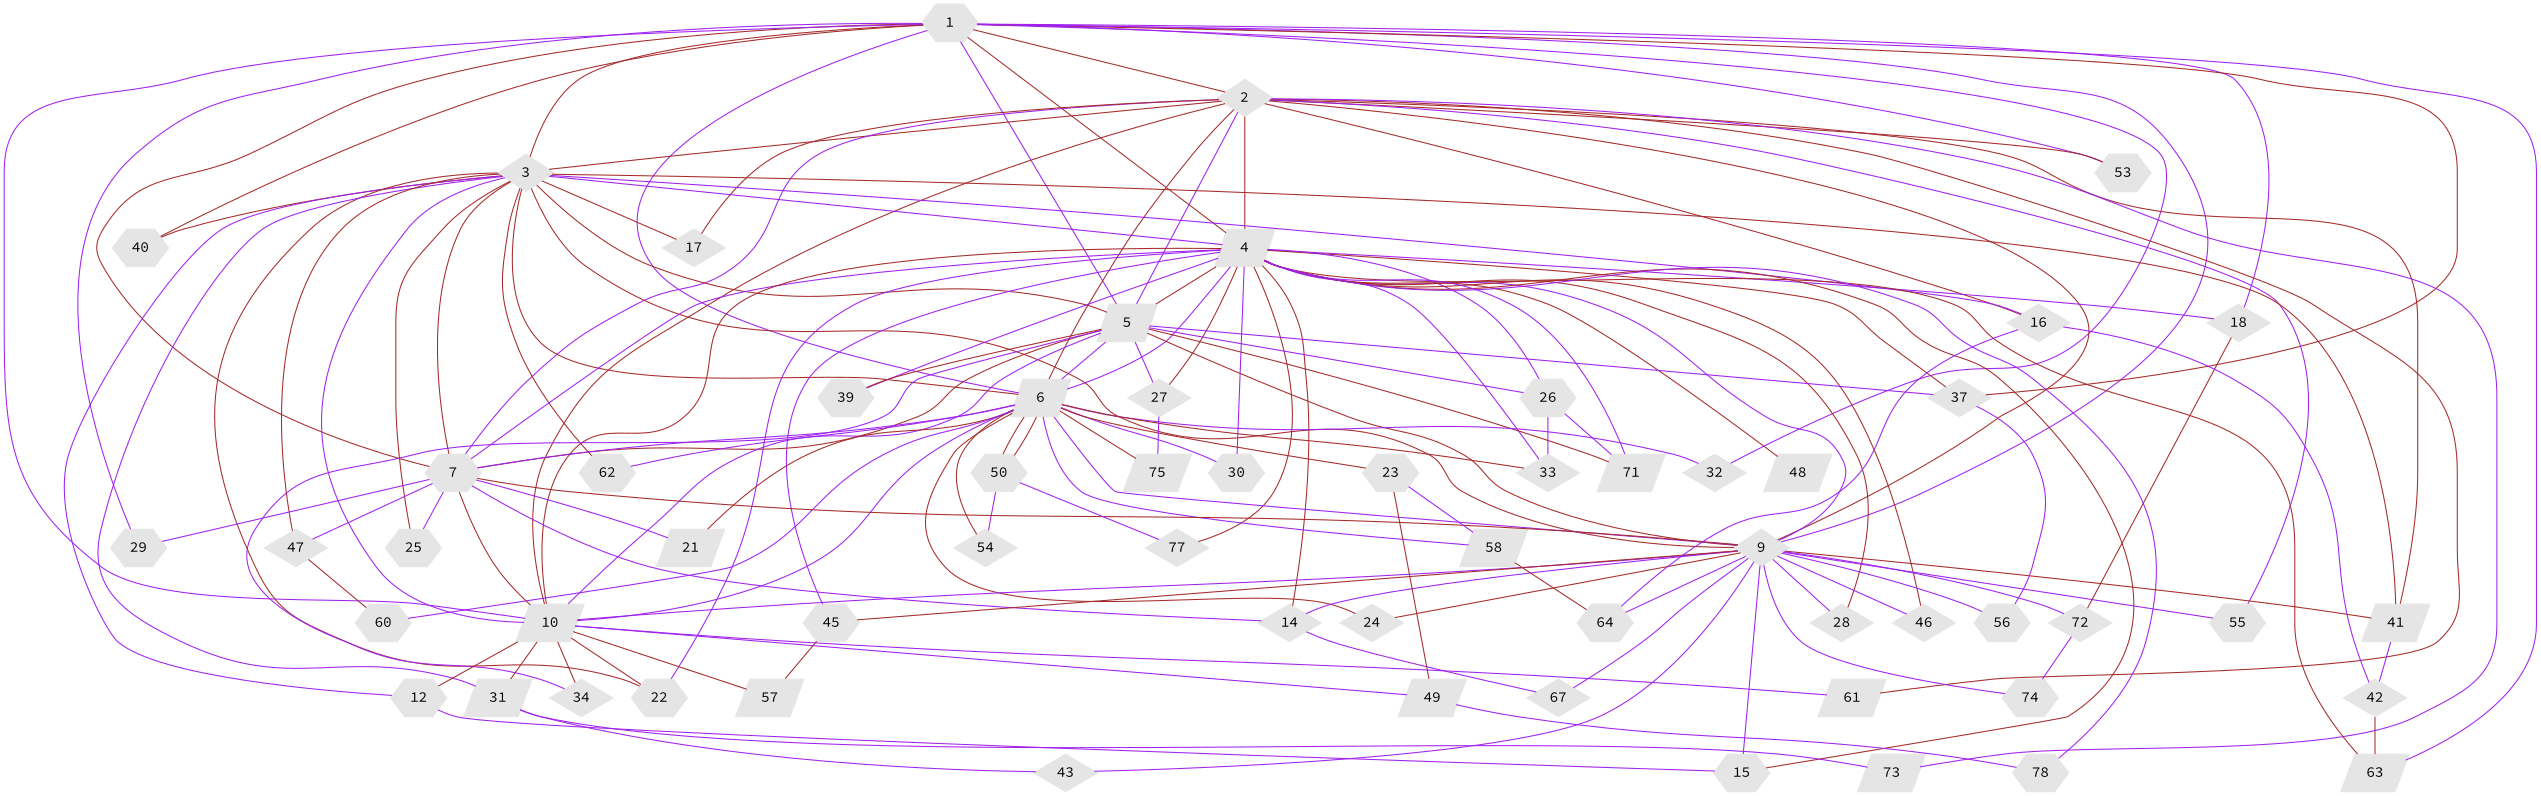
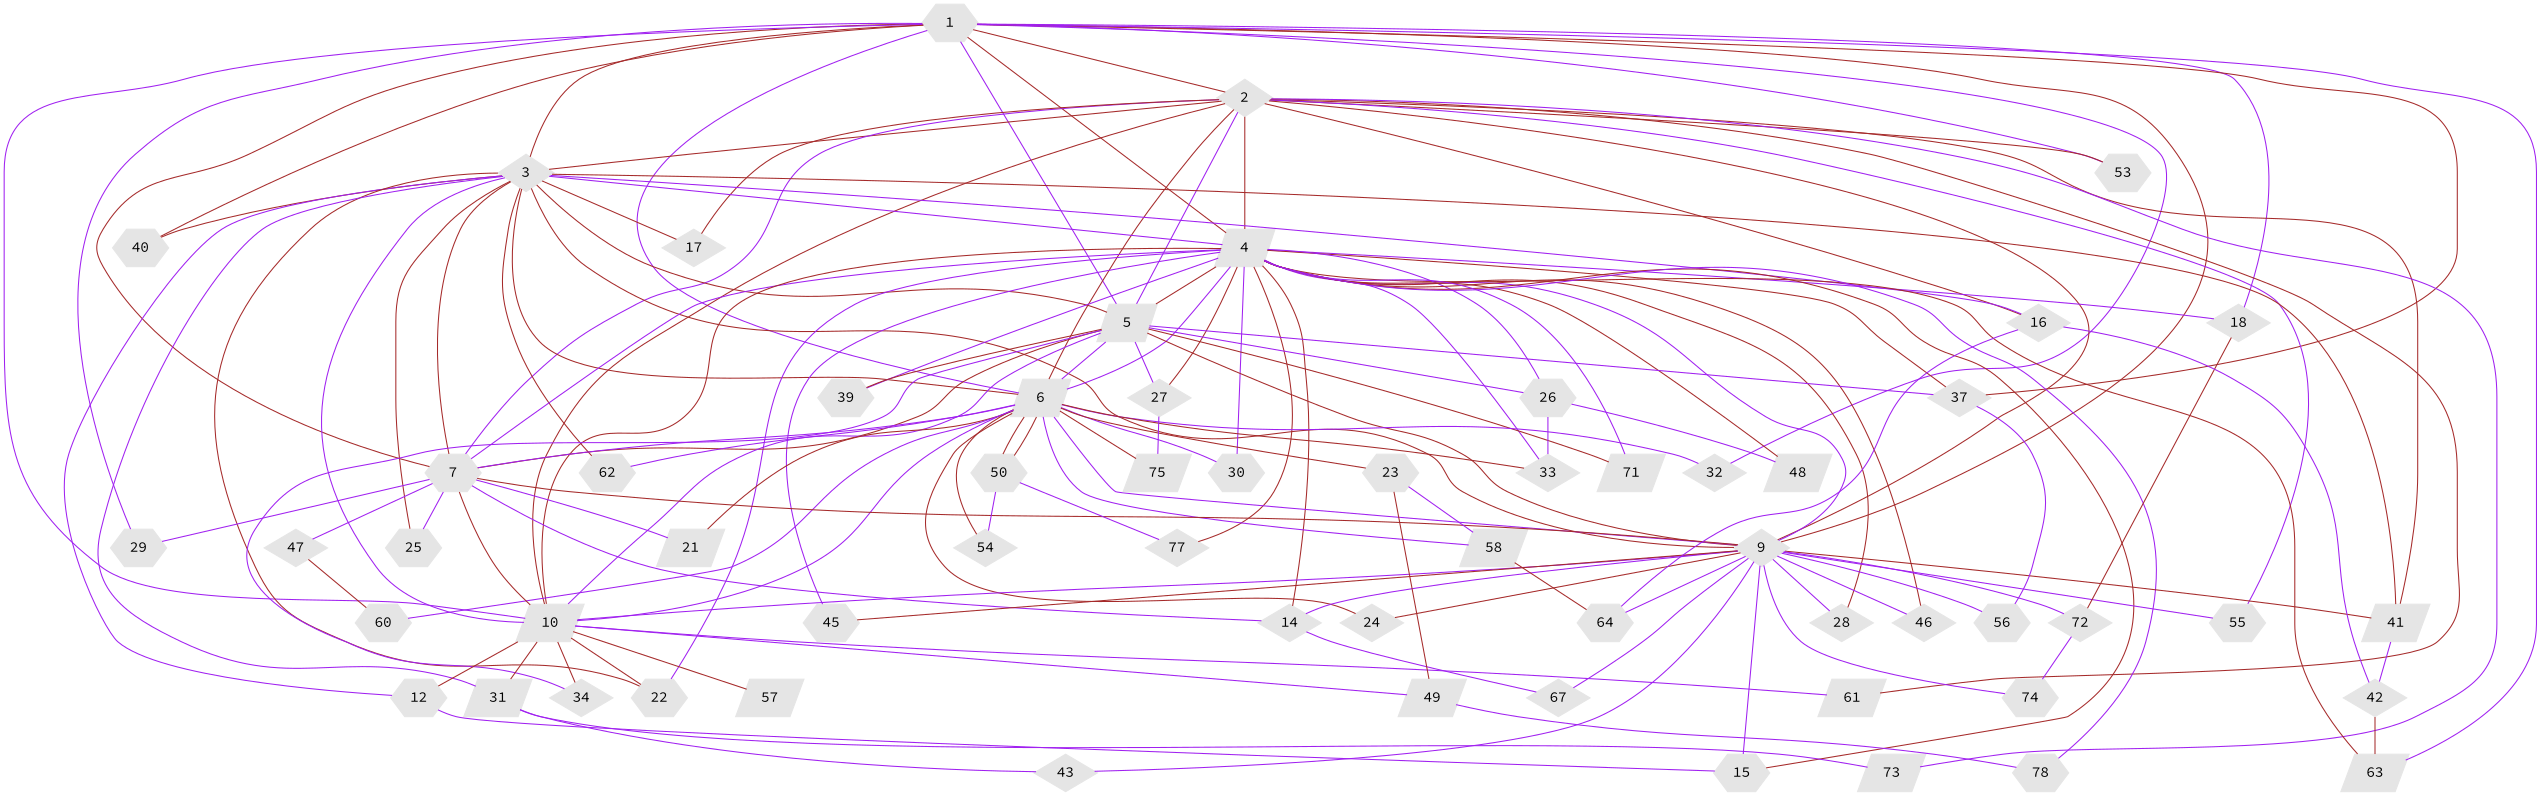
edge "1" -- "9": color purple -> brown
edge "3" -- "47": removed
edge "26" -- "71": now "26" -- "48"
edge "45" -- "57": removed
